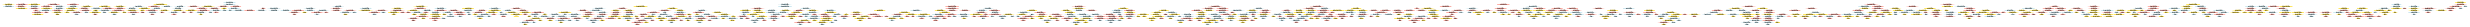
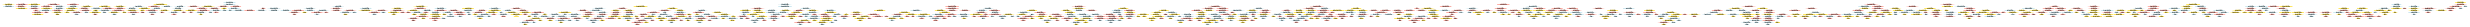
node "Load2349195": fillcolor gold -> lightblue
